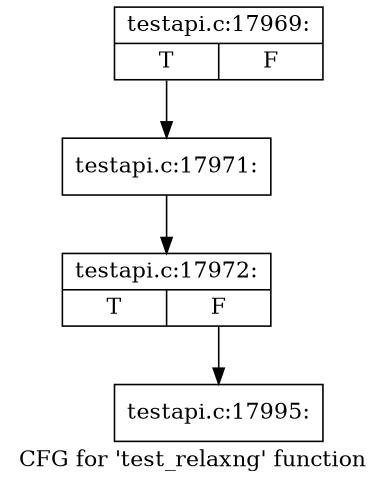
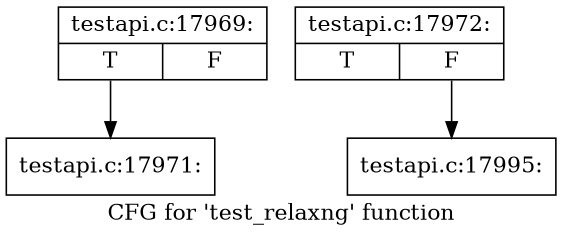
edge "testapi.c:17971:" -> "testapi.c:17972:": removed
